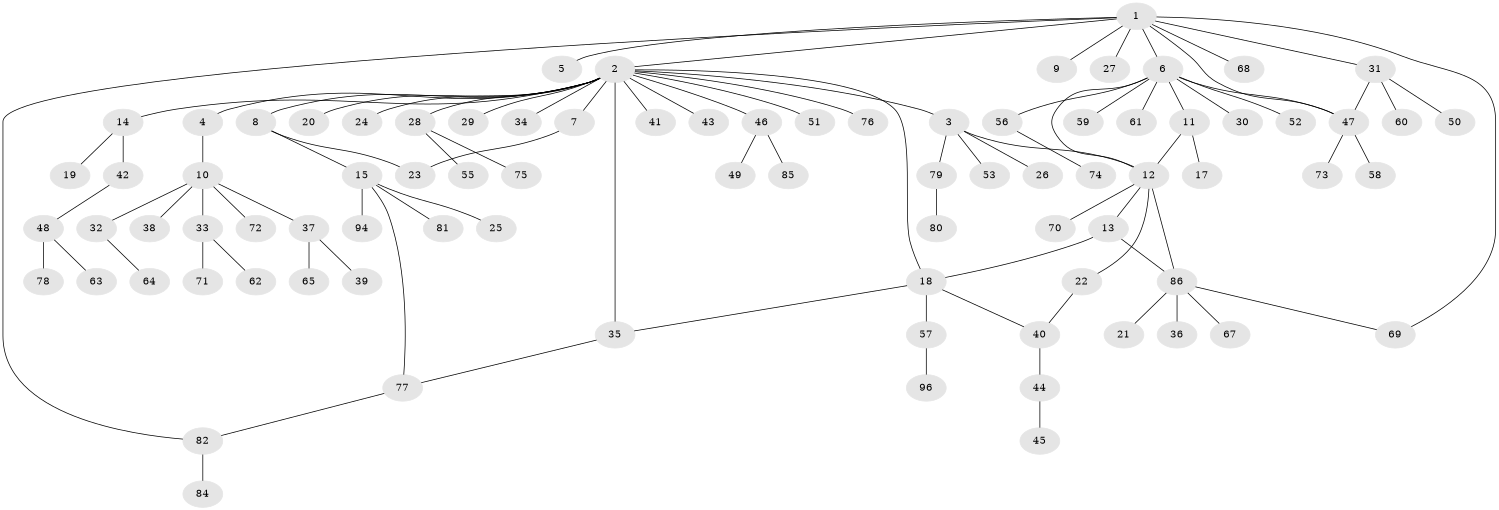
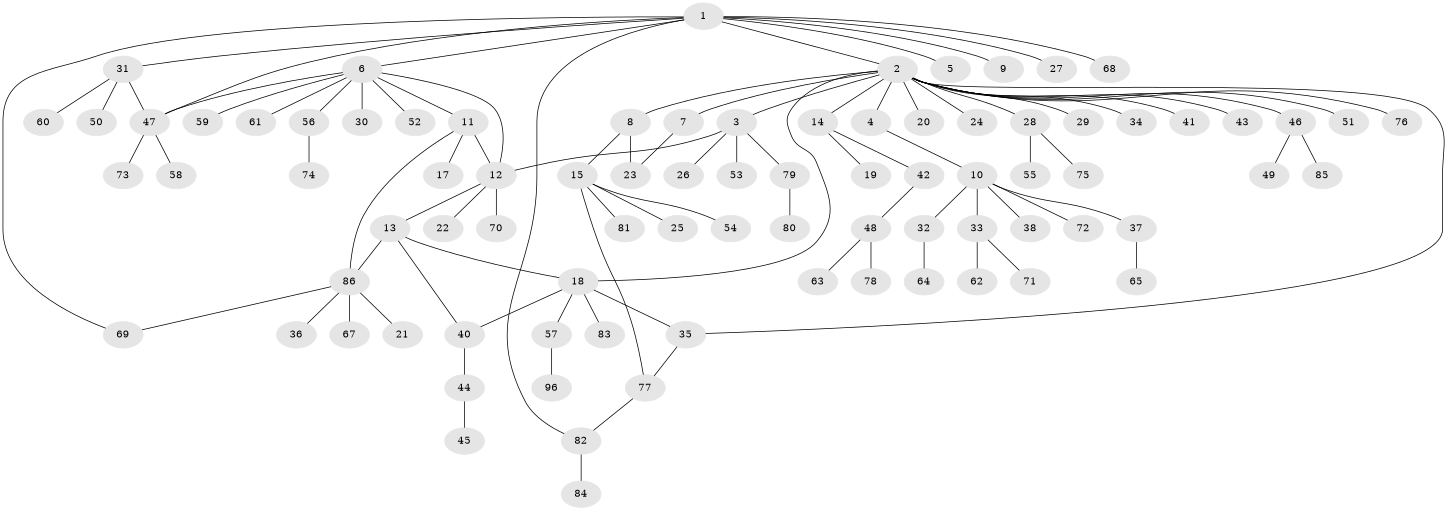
node "94": label "94" -> "54"
edge "12" -- "86": now "11" -- "86"
node "39": removed
edge "22" -- "40": now "13" -- "40"
node "83": added
